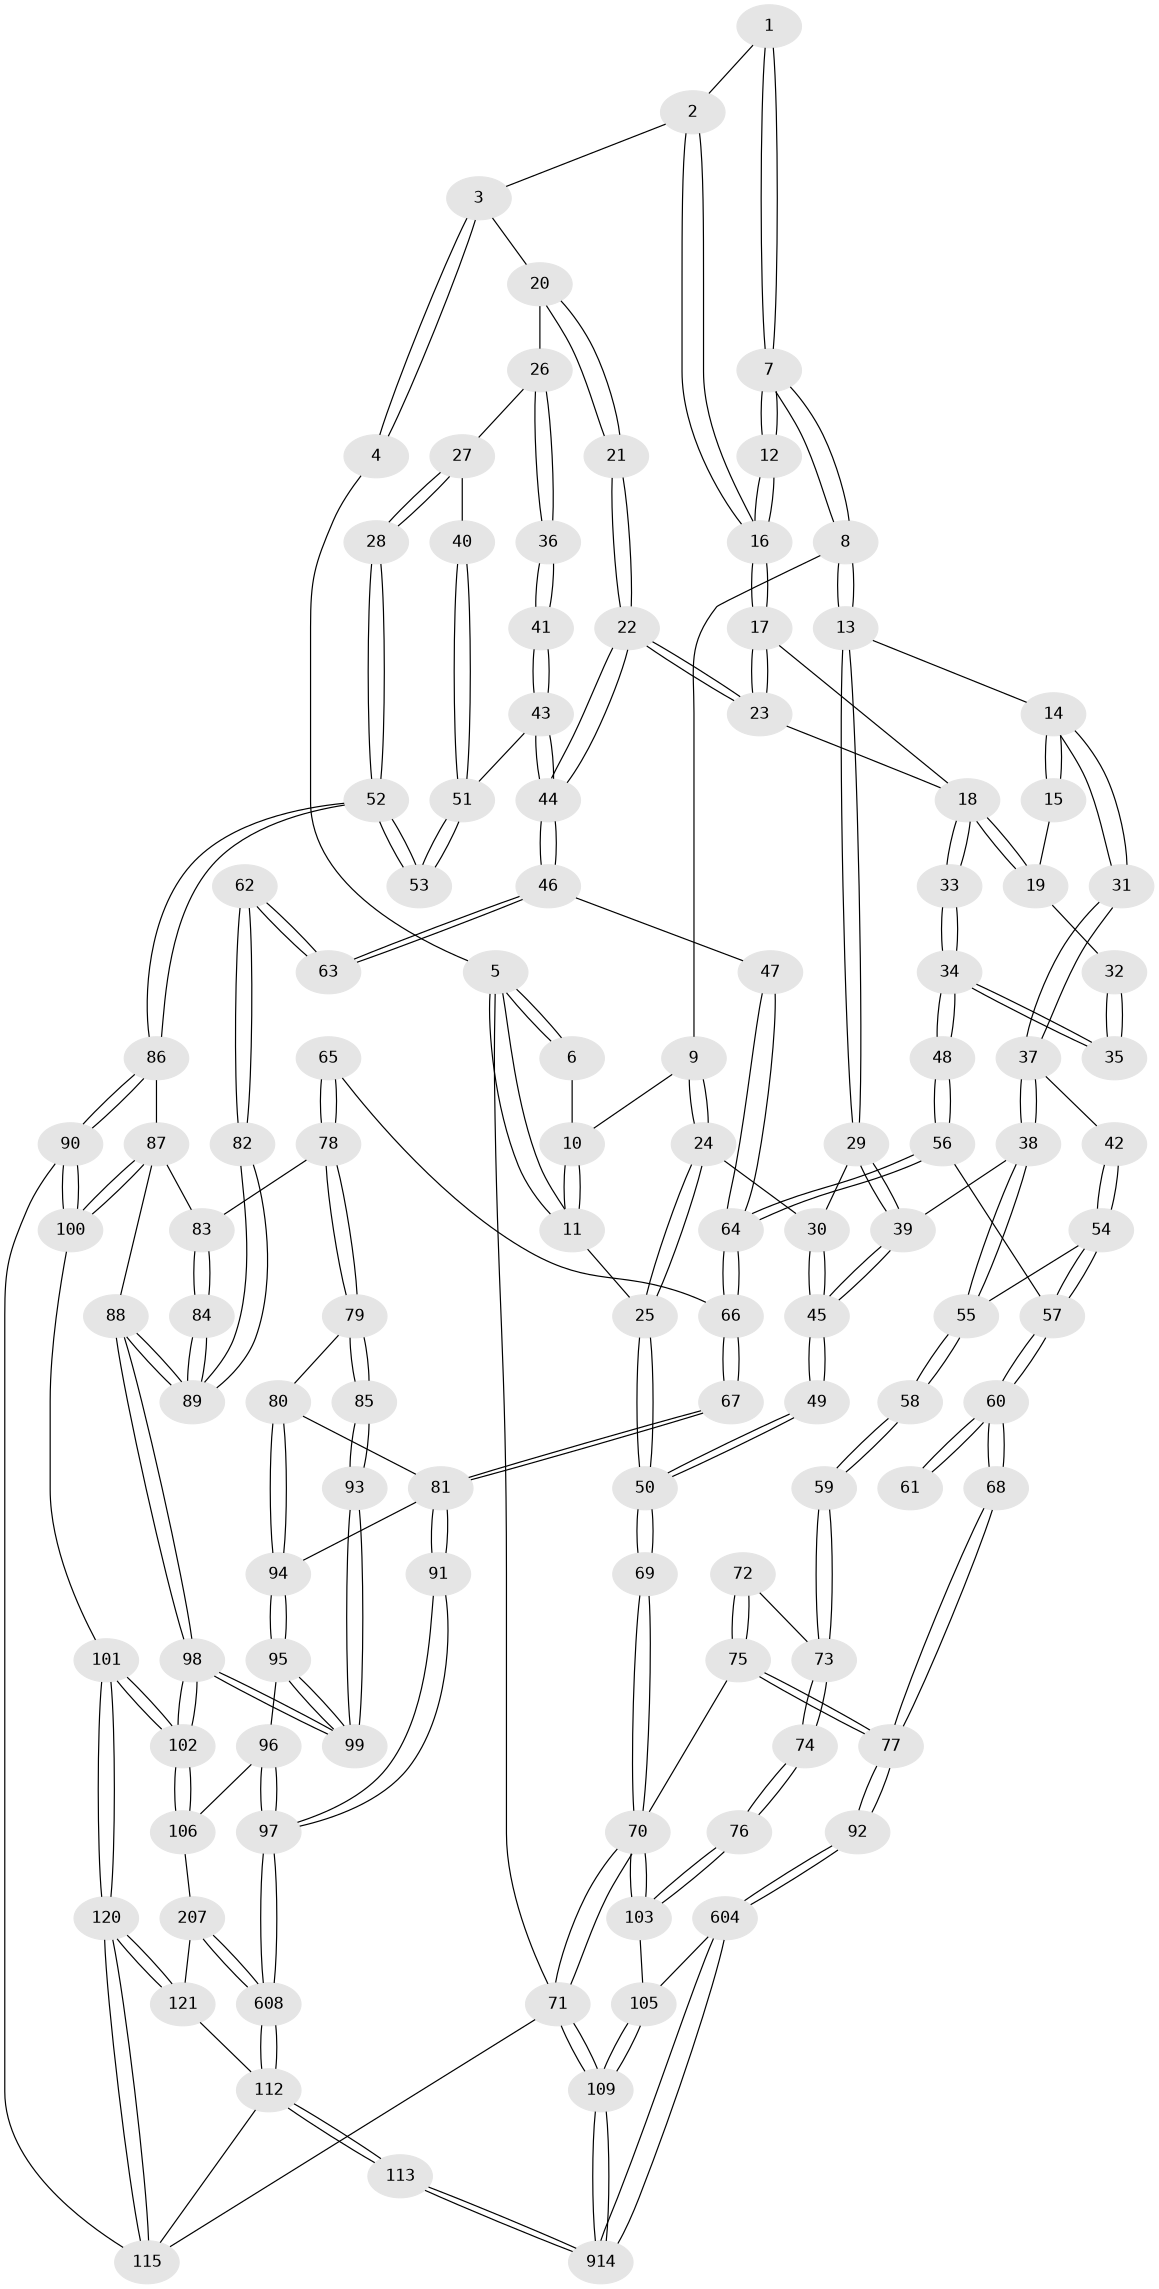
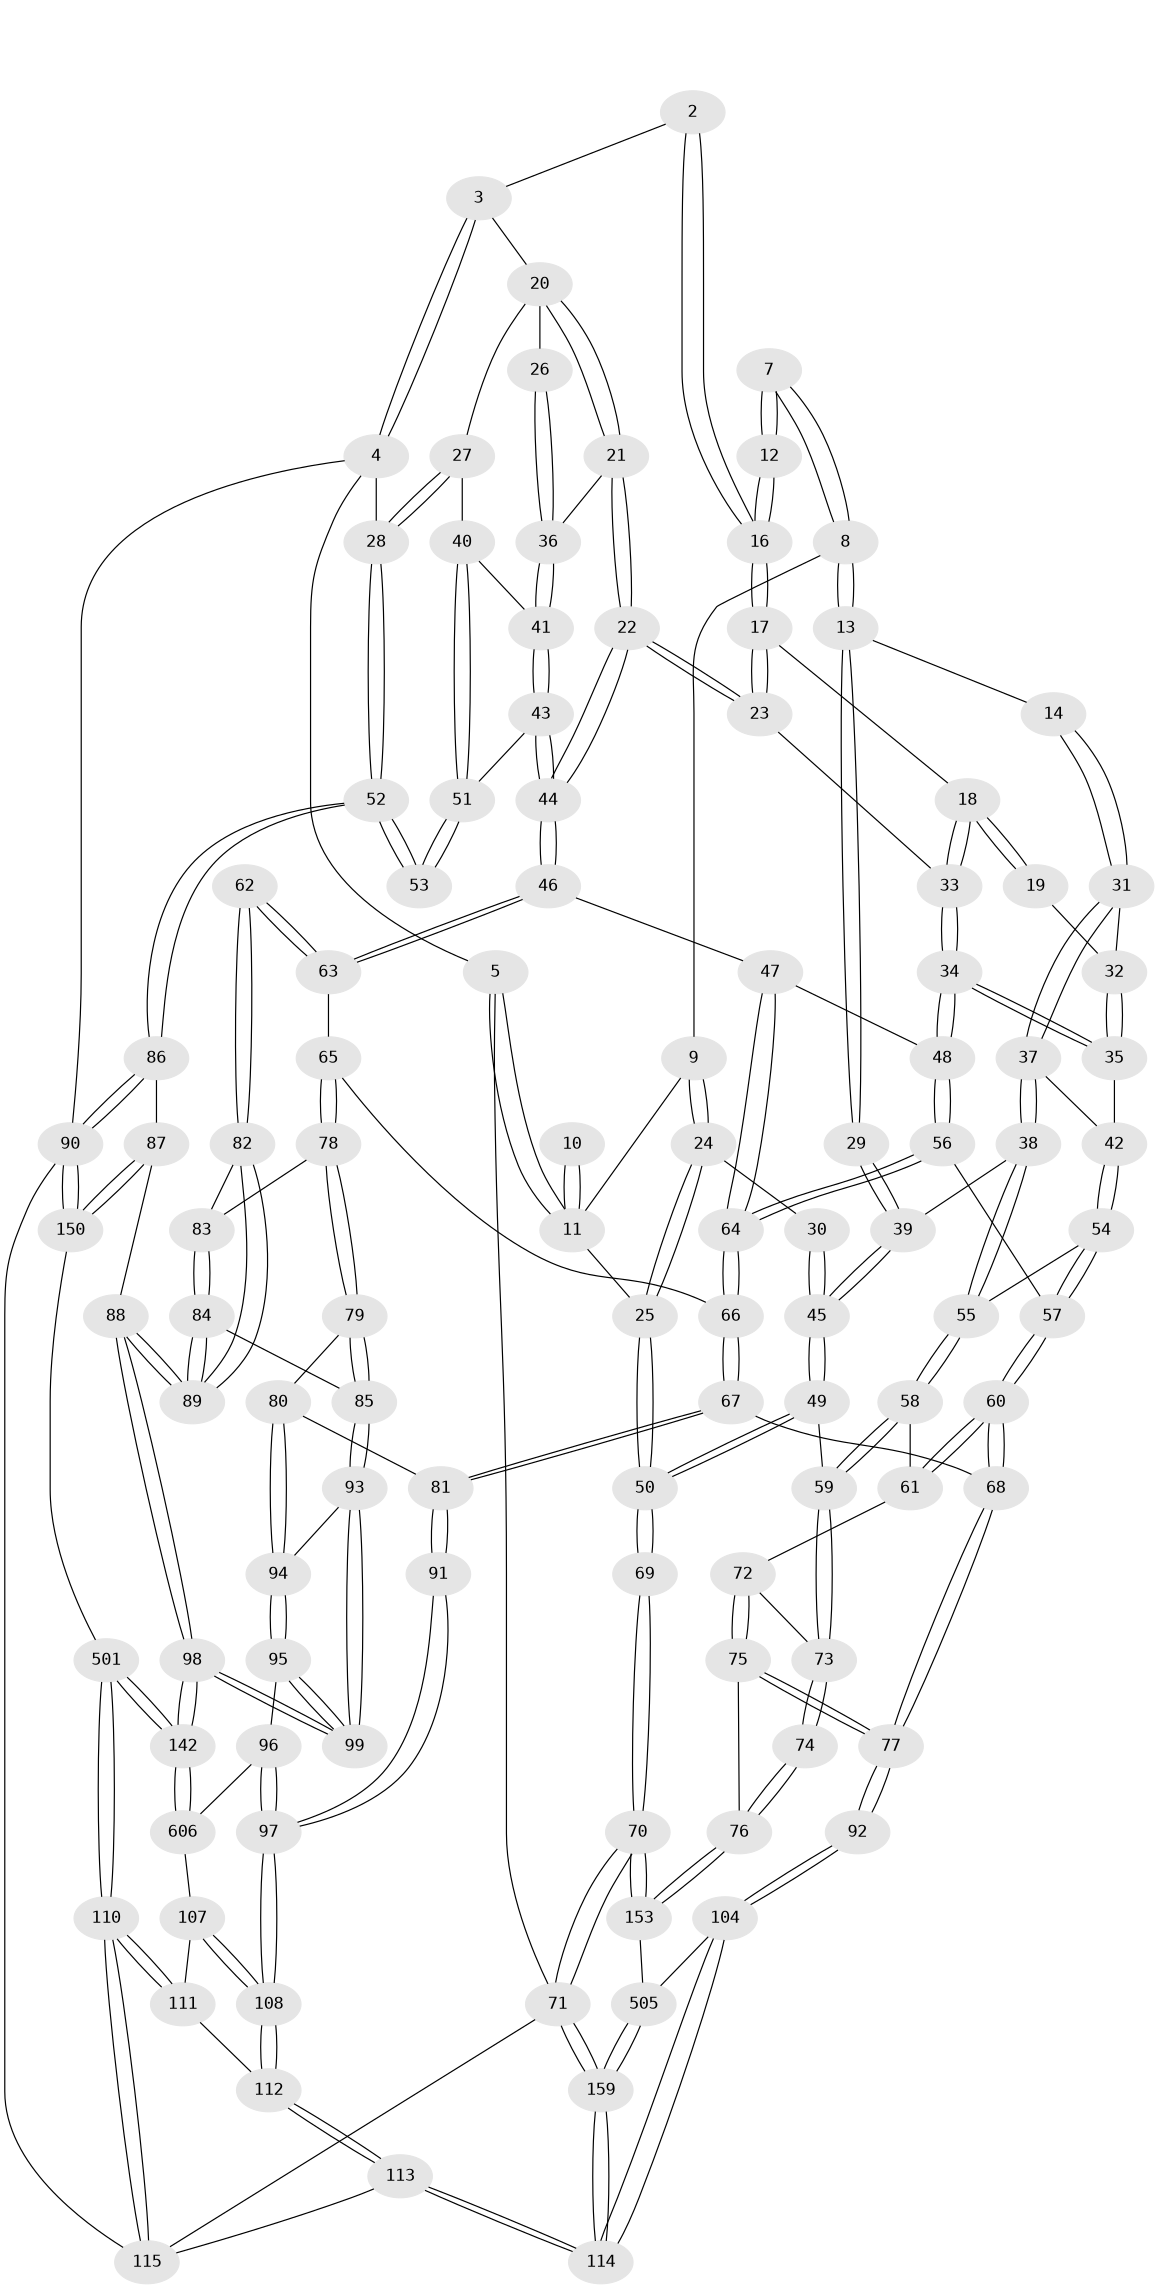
node "1": removed
edge "26" -- "27": now "20" -- "27"
edge "4" -- "28": added
edge "21" -- "36": added
edge "40" -- "41": added
edge "4" -- "90": added
edge "23" -- "18": now "23" -- "33"
node "15": removed
edge "31" -- "32": added
edge "63" -- "65": added
edge "47" -- "48": added
node "6": removed
edge "9" -- "10": now "9" -- "11"
edge "35" -- "42": added
edge "87" -- "83": now "82" -- "83"
edge "29" -- "30": removed
node "100": label "100" -> "150"
edge "84" -- "85": added
edge "67" -- "68": added
edge "49" -- "59": added
edge "58" -- "61": added
edge "61" -- "72": added
edge "81" -- "94": now "93" -- "94"
node "101": label "101" -> "501"
node "102": label "102" -> "142"
edge "75" -- "70": now "75" -- "76"
node "106": label "106" -> "606"
node "120": label "120" -> "110"
node "207": label "207" -> "107"
node "103": label "103" -> "153"
node "604": label "604" -> "104"
node "121": label "121" -> "111"
node "608": label "608" -> "108"
node "105": label "105" -> "505"
node "109": label "109" -> "159"
edge "112" -- "115": now "113" -- "115"
node "914": label "914" -> "114"
